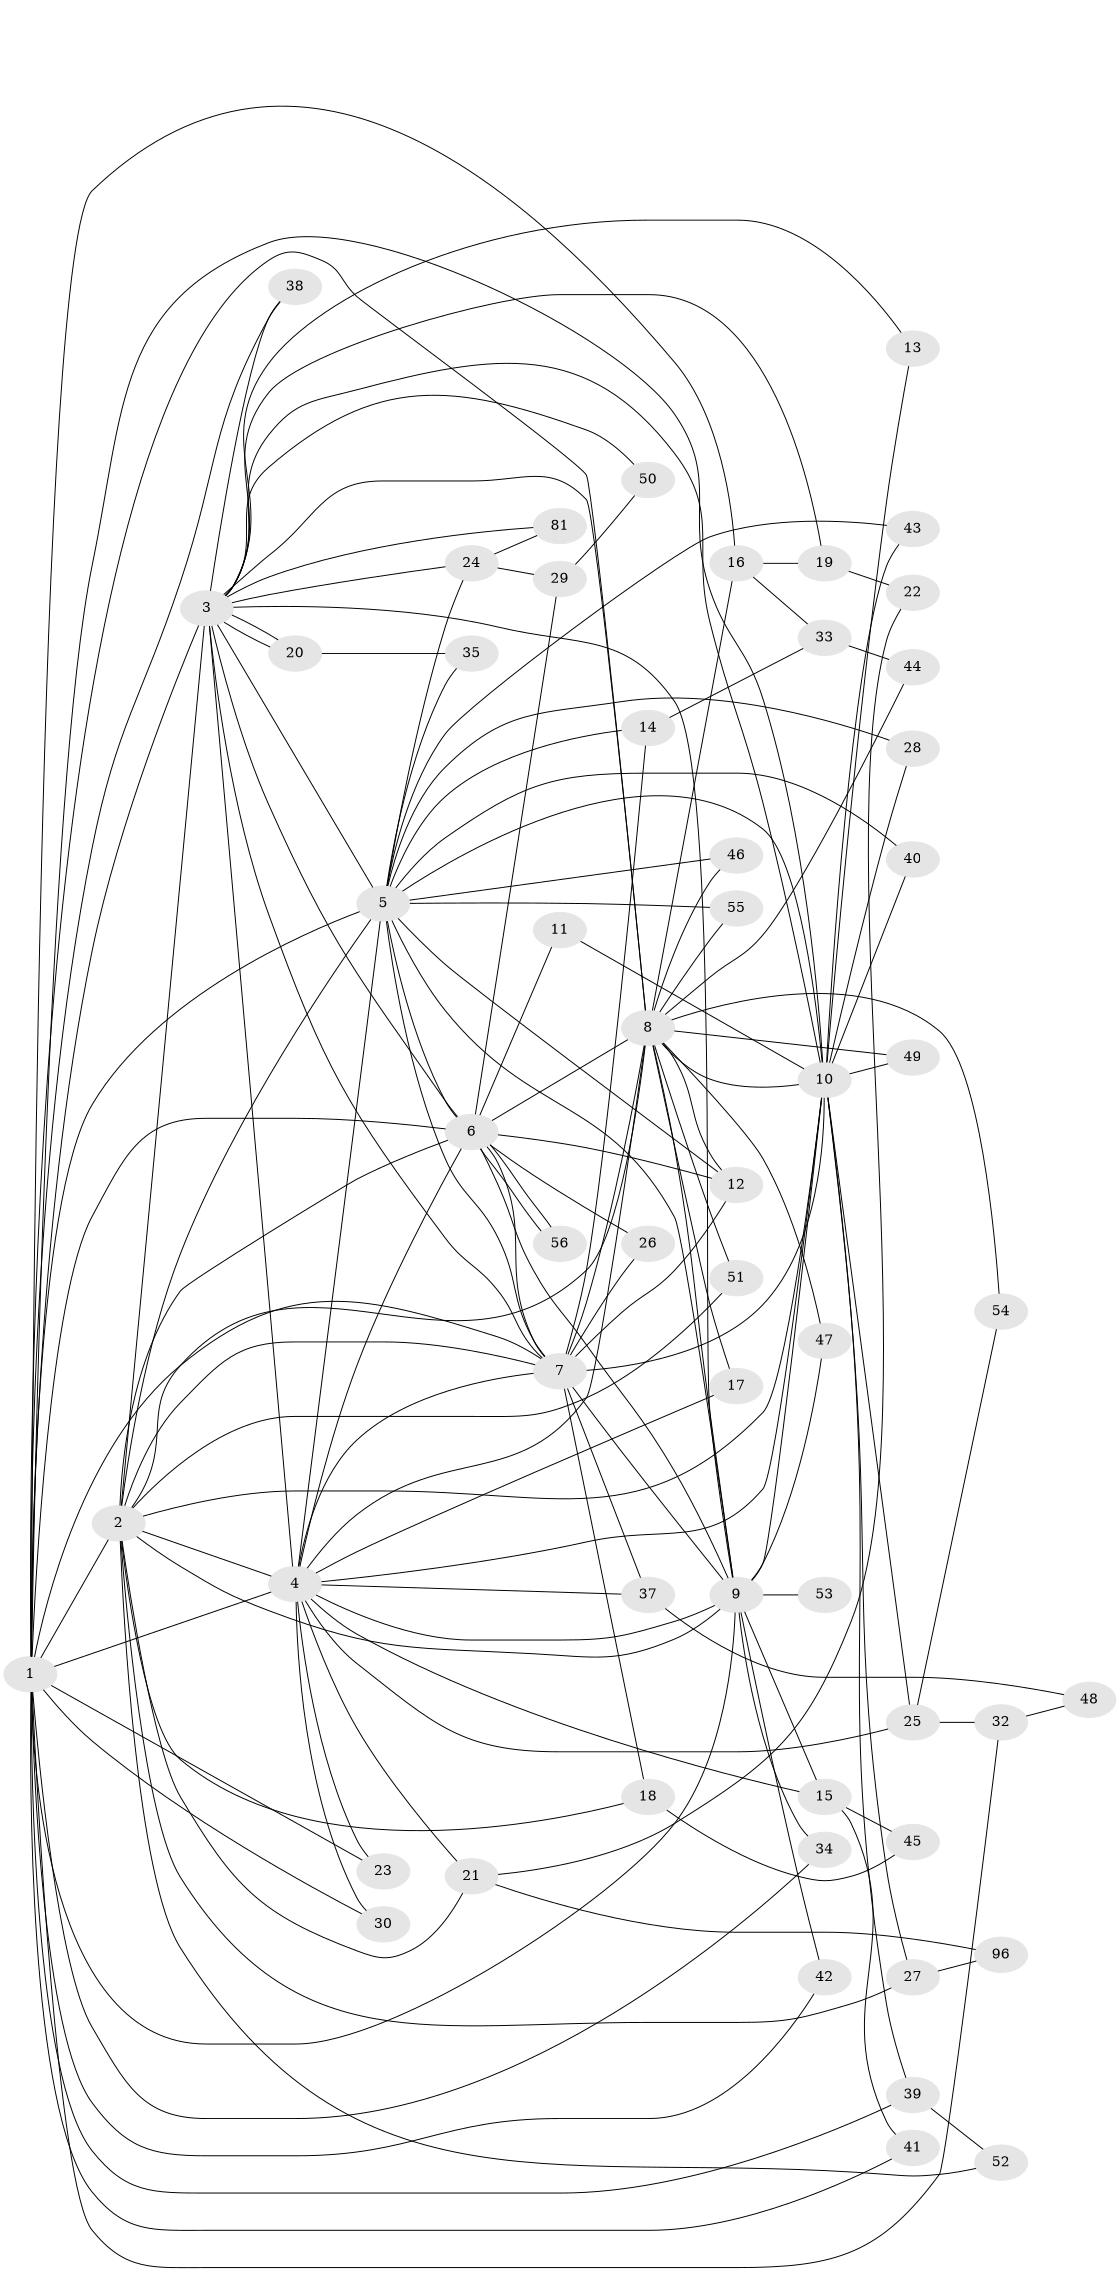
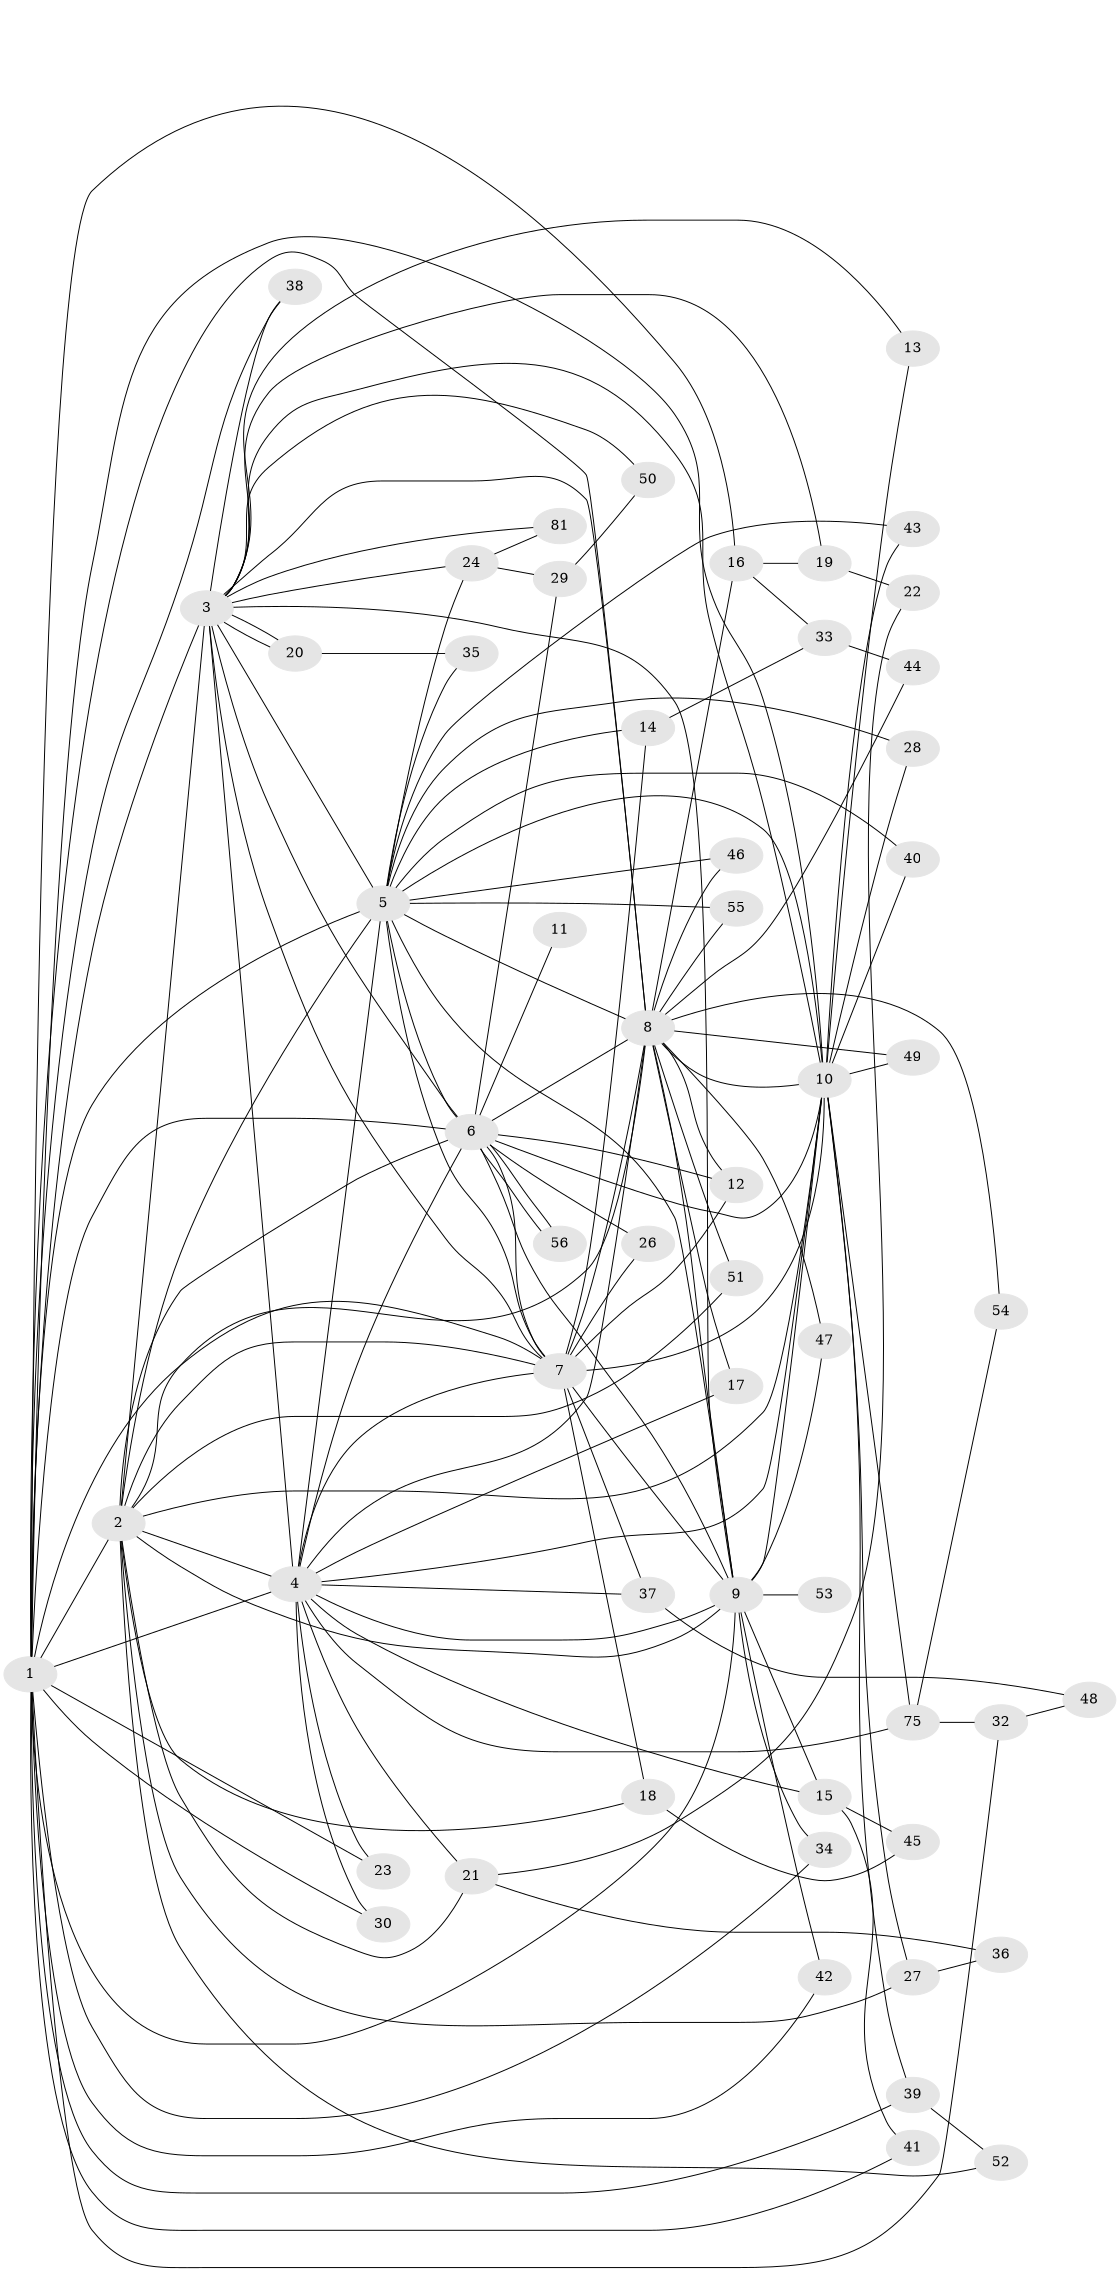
edge "11" -- "10": now "6" -- "10"
edge "5" -- "12": now "5" -- "8"
node "25": label "25" -> "75"
node "96": label "96" -> "36"
